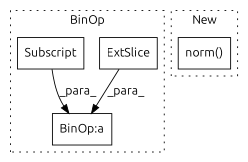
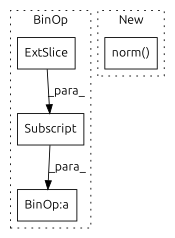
edge "ExtSlice" -> "BinOp:a": now "ExtSlice" -> "Subscript"
